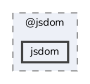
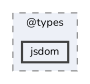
cluster "@jsdom": label "@jsdom" -> "@types"
